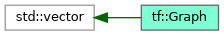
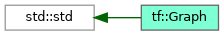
node "std::vector": label "std::vector" -> "std::std"
